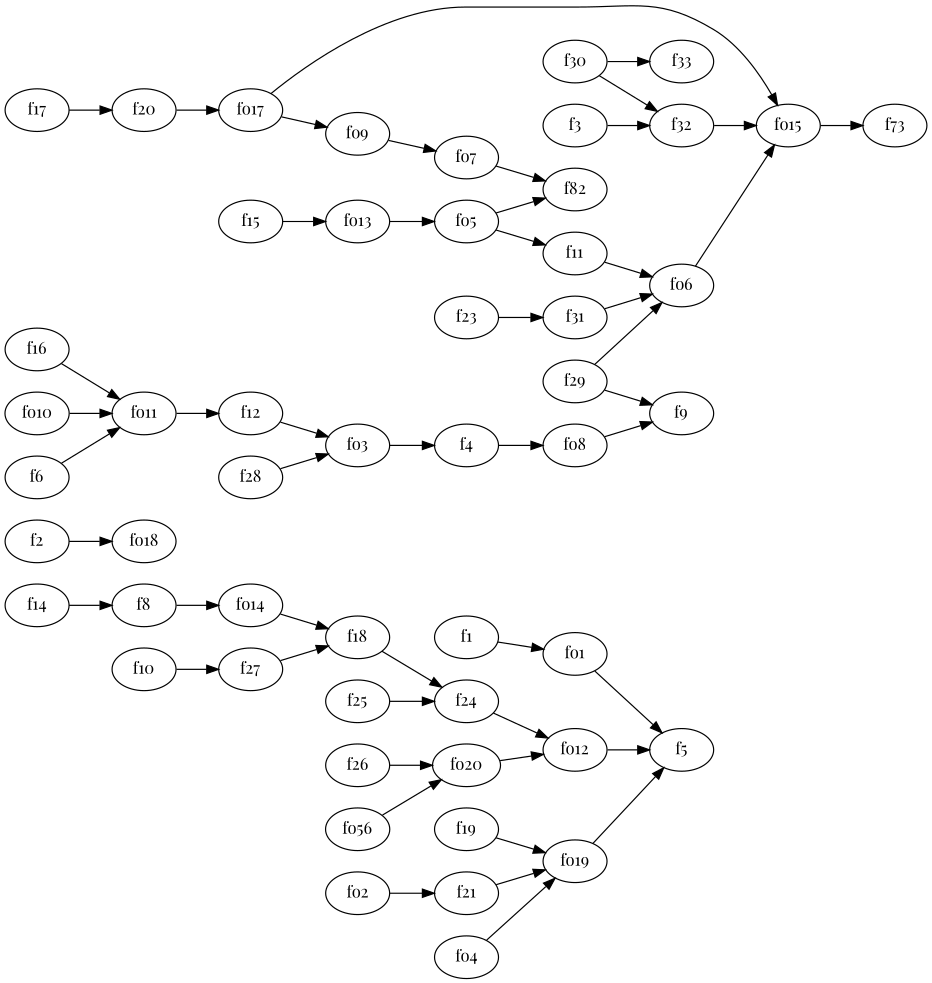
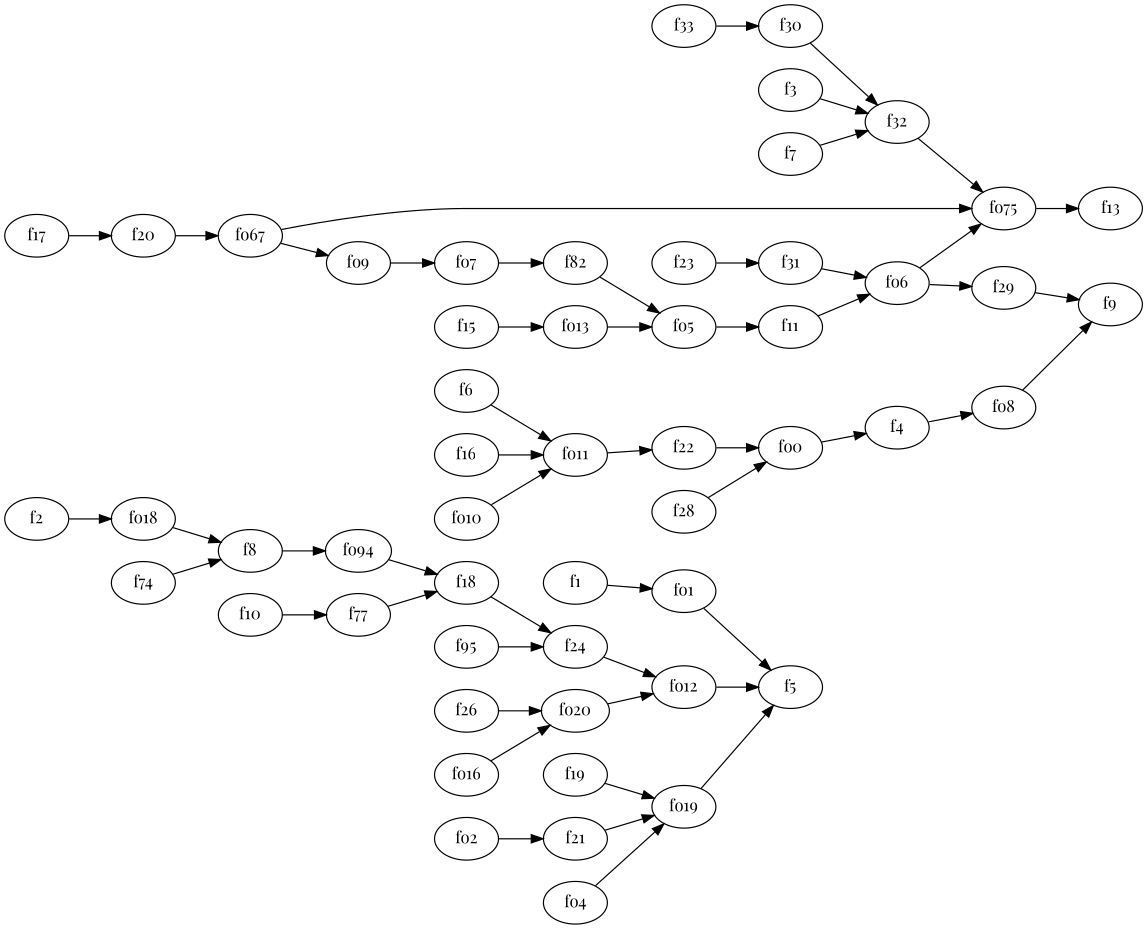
edge "f30" -> "f33": reversed
node "fo17": label "fo17" -> "fo67"
node "fo15": label "fo15" -> "fo75"
node "f73": label "f73" -> "f13"
node "f7": added
edge "fo5" -> "f82": reversed
edge "f29" -> "fo6": reversed
node "f12": label "f12" -> "f22"
node "fo3": label "fo3" -> "fo0"
edge "fo18" -> "f8": added
node "f14": label "f14" -> "f74"
node "fo14": label "fo14" -> "fo94"
node "f27": label "f27" -> "f77"
node "f25": label "f25" -> "f95"
node "fo56": label "fo56" -> "fo16"
